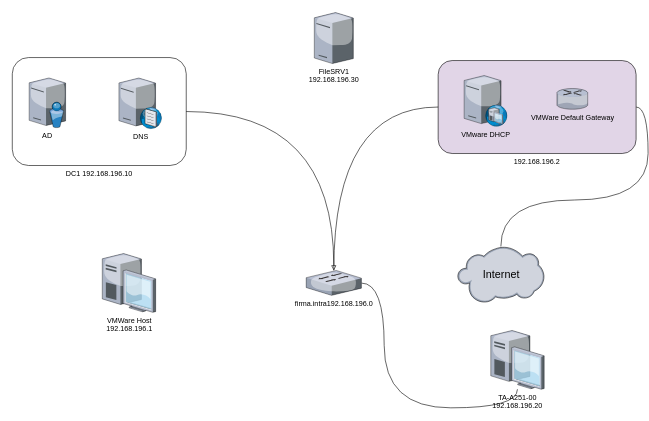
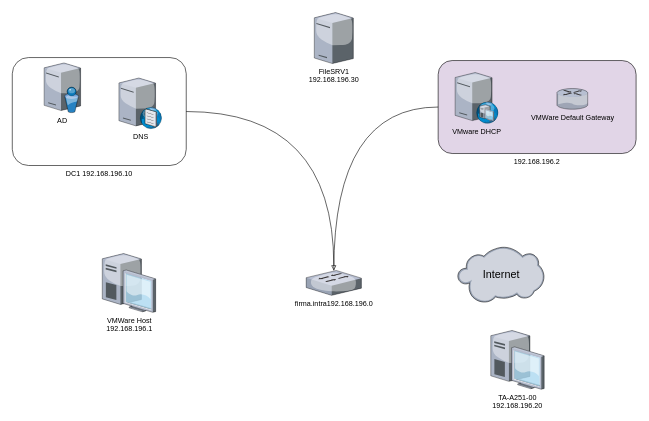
node "VMware DHCP": moved (486, 101) -> (477, 98)
node "AD": moved (47, 103) -> (62, 88)
edge "192.168.196.2" -- "Internet": removed
edge "firma.intra192.168.196.0" -- "TA-A251-00 192.168.196.20": removed
